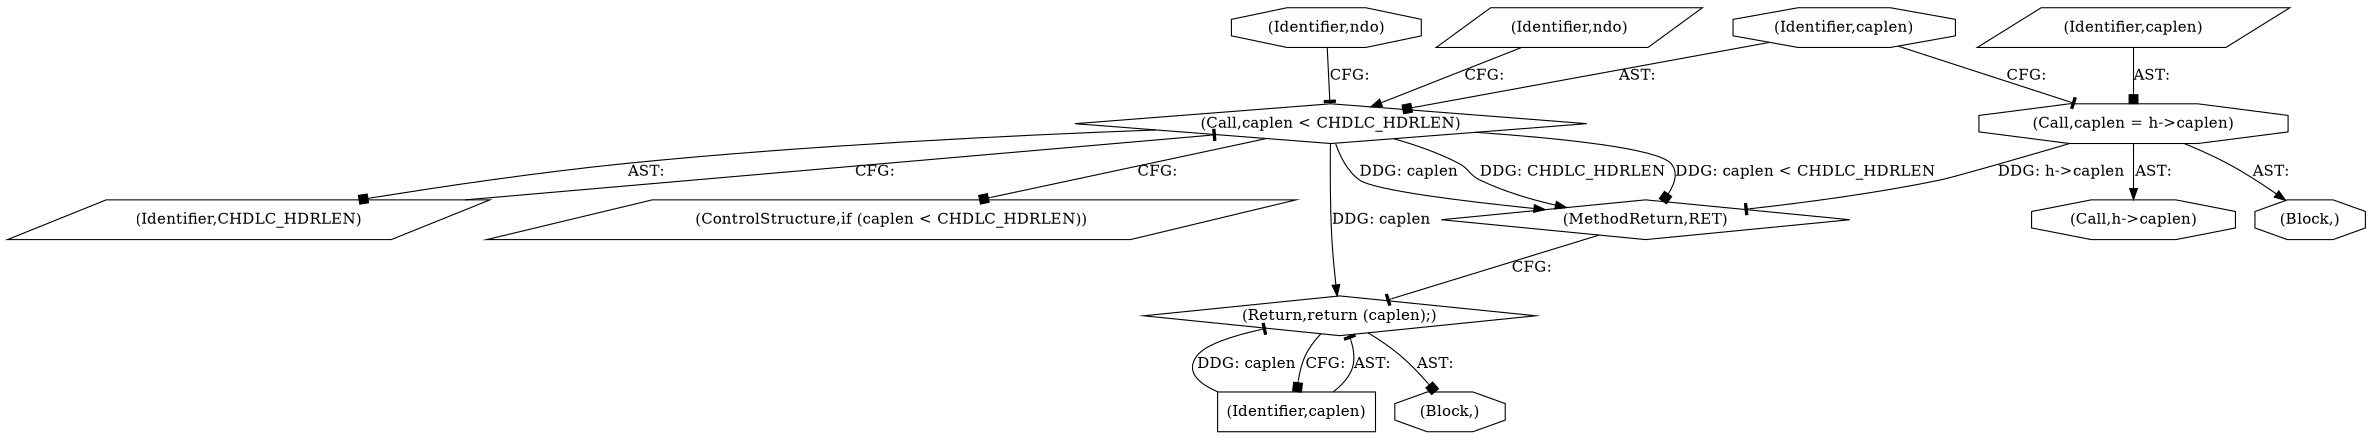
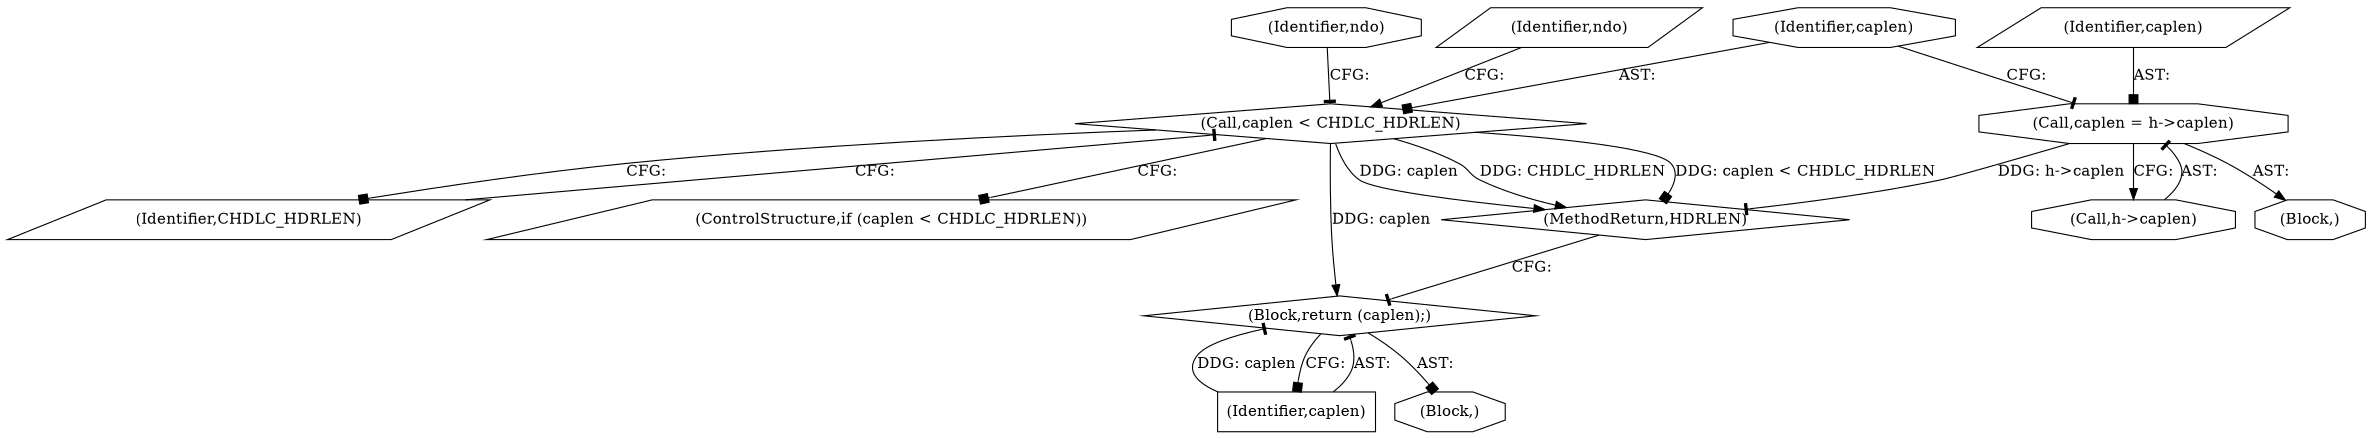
edge "(Call,caplen < CHDLC_HDRLEN)" -> "(Identifier,CHDLC_HDRLEN)": label "AST: " -> "CFG: "
edge "(Call,caplen = h->caplen)" -> "(Call,h->caplen)": label "AST: " -> "CFG: "
edge "(Call,h->caplen)" -> "(Call,caplen = h->caplen)": added, label "AST:"
node "(MethodReturn,RET)": label "(MethodReturn,RET)" -> "(MethodReturn,HDRLEN)"
node "(Return,return (caplen);)": label "(Return,return (caplen);)" -> "(Block,return (caplen);)"
